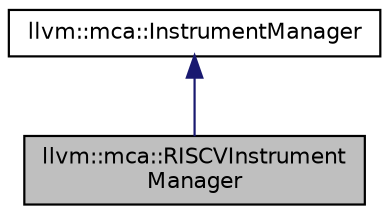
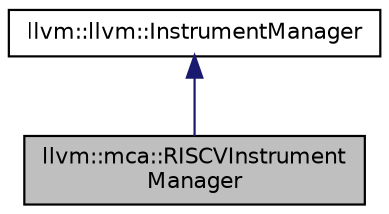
node "llvm::mca::InstrumentManager": label "llvm::mca::InstrumentManager" -> "llvm::llvm::InstrumentManager"
